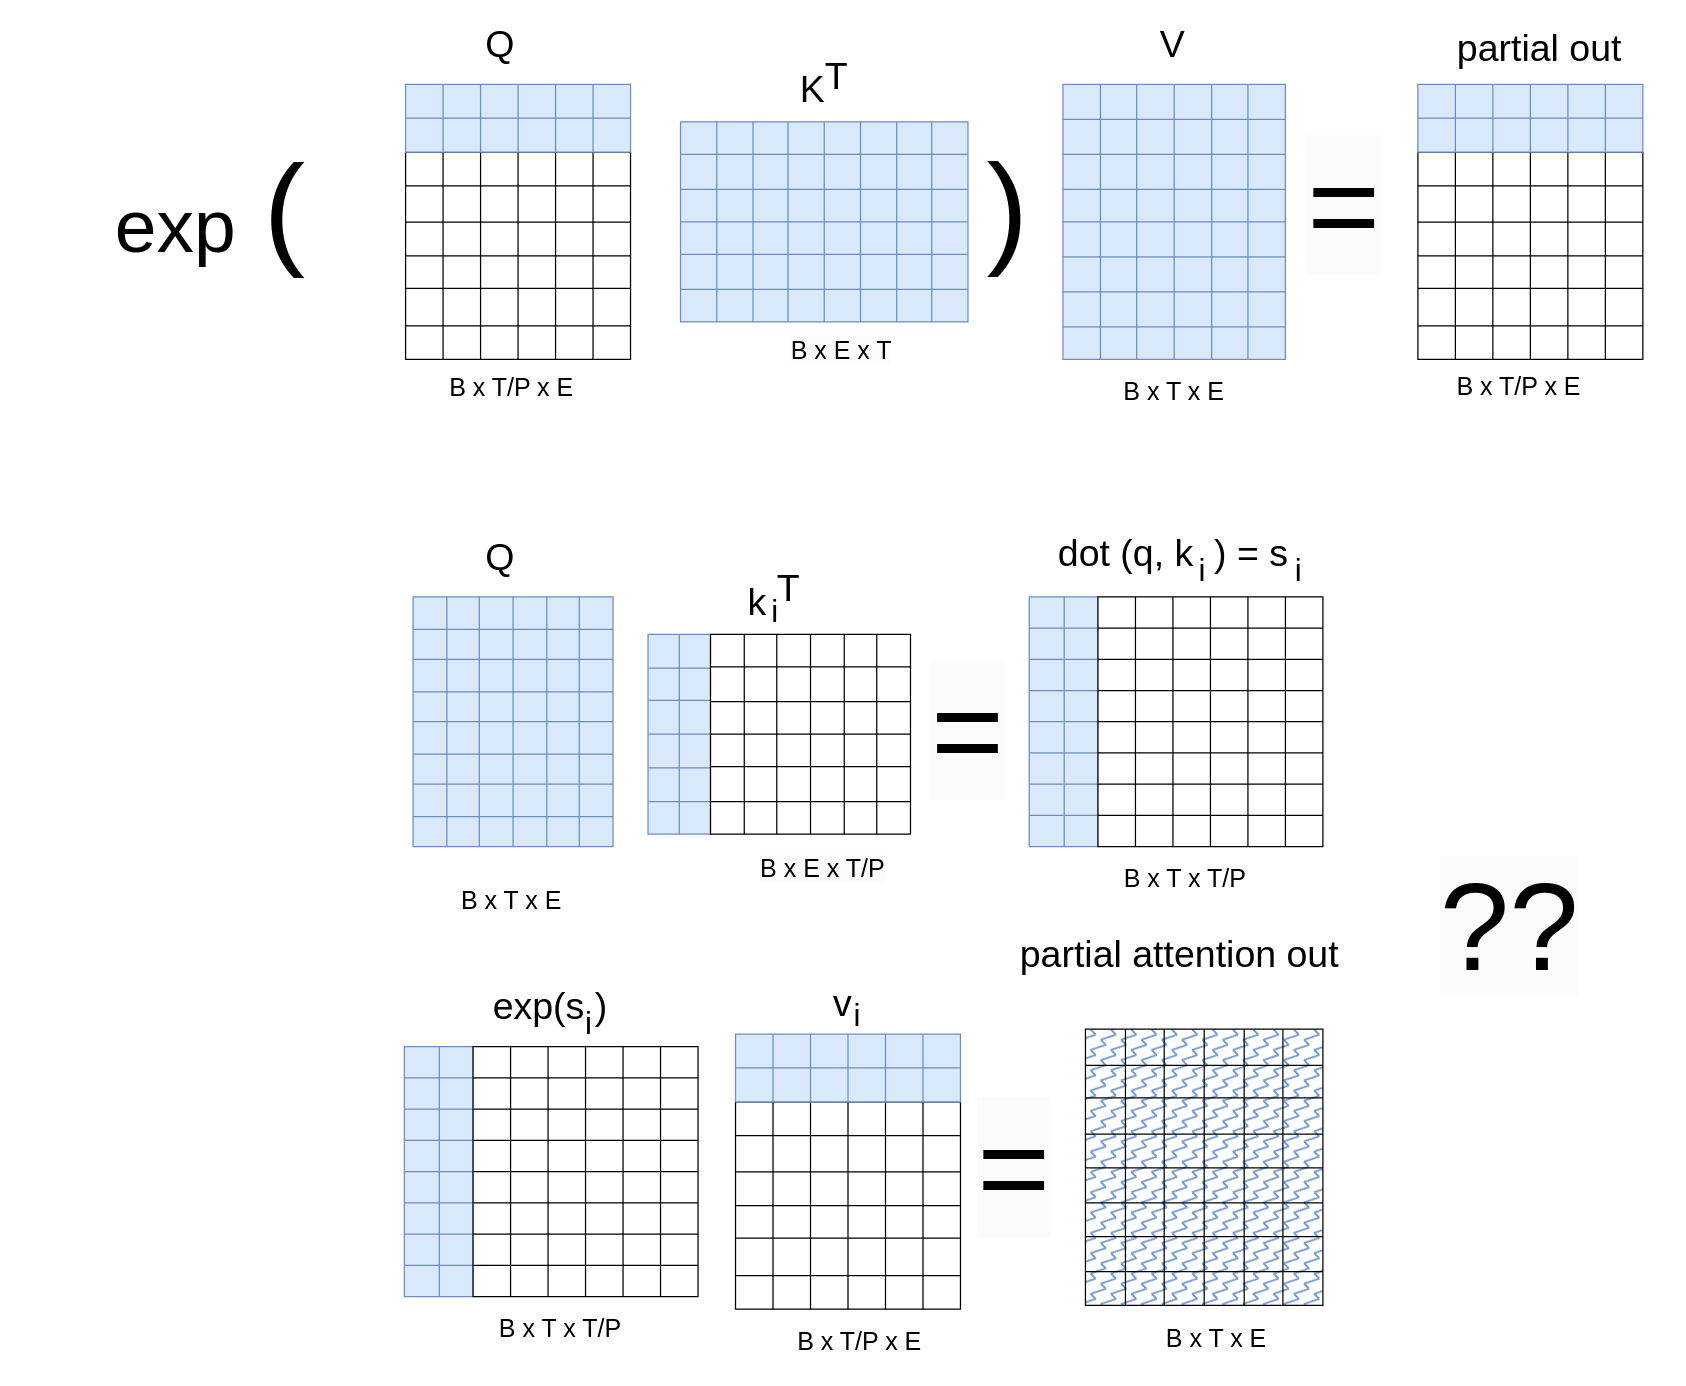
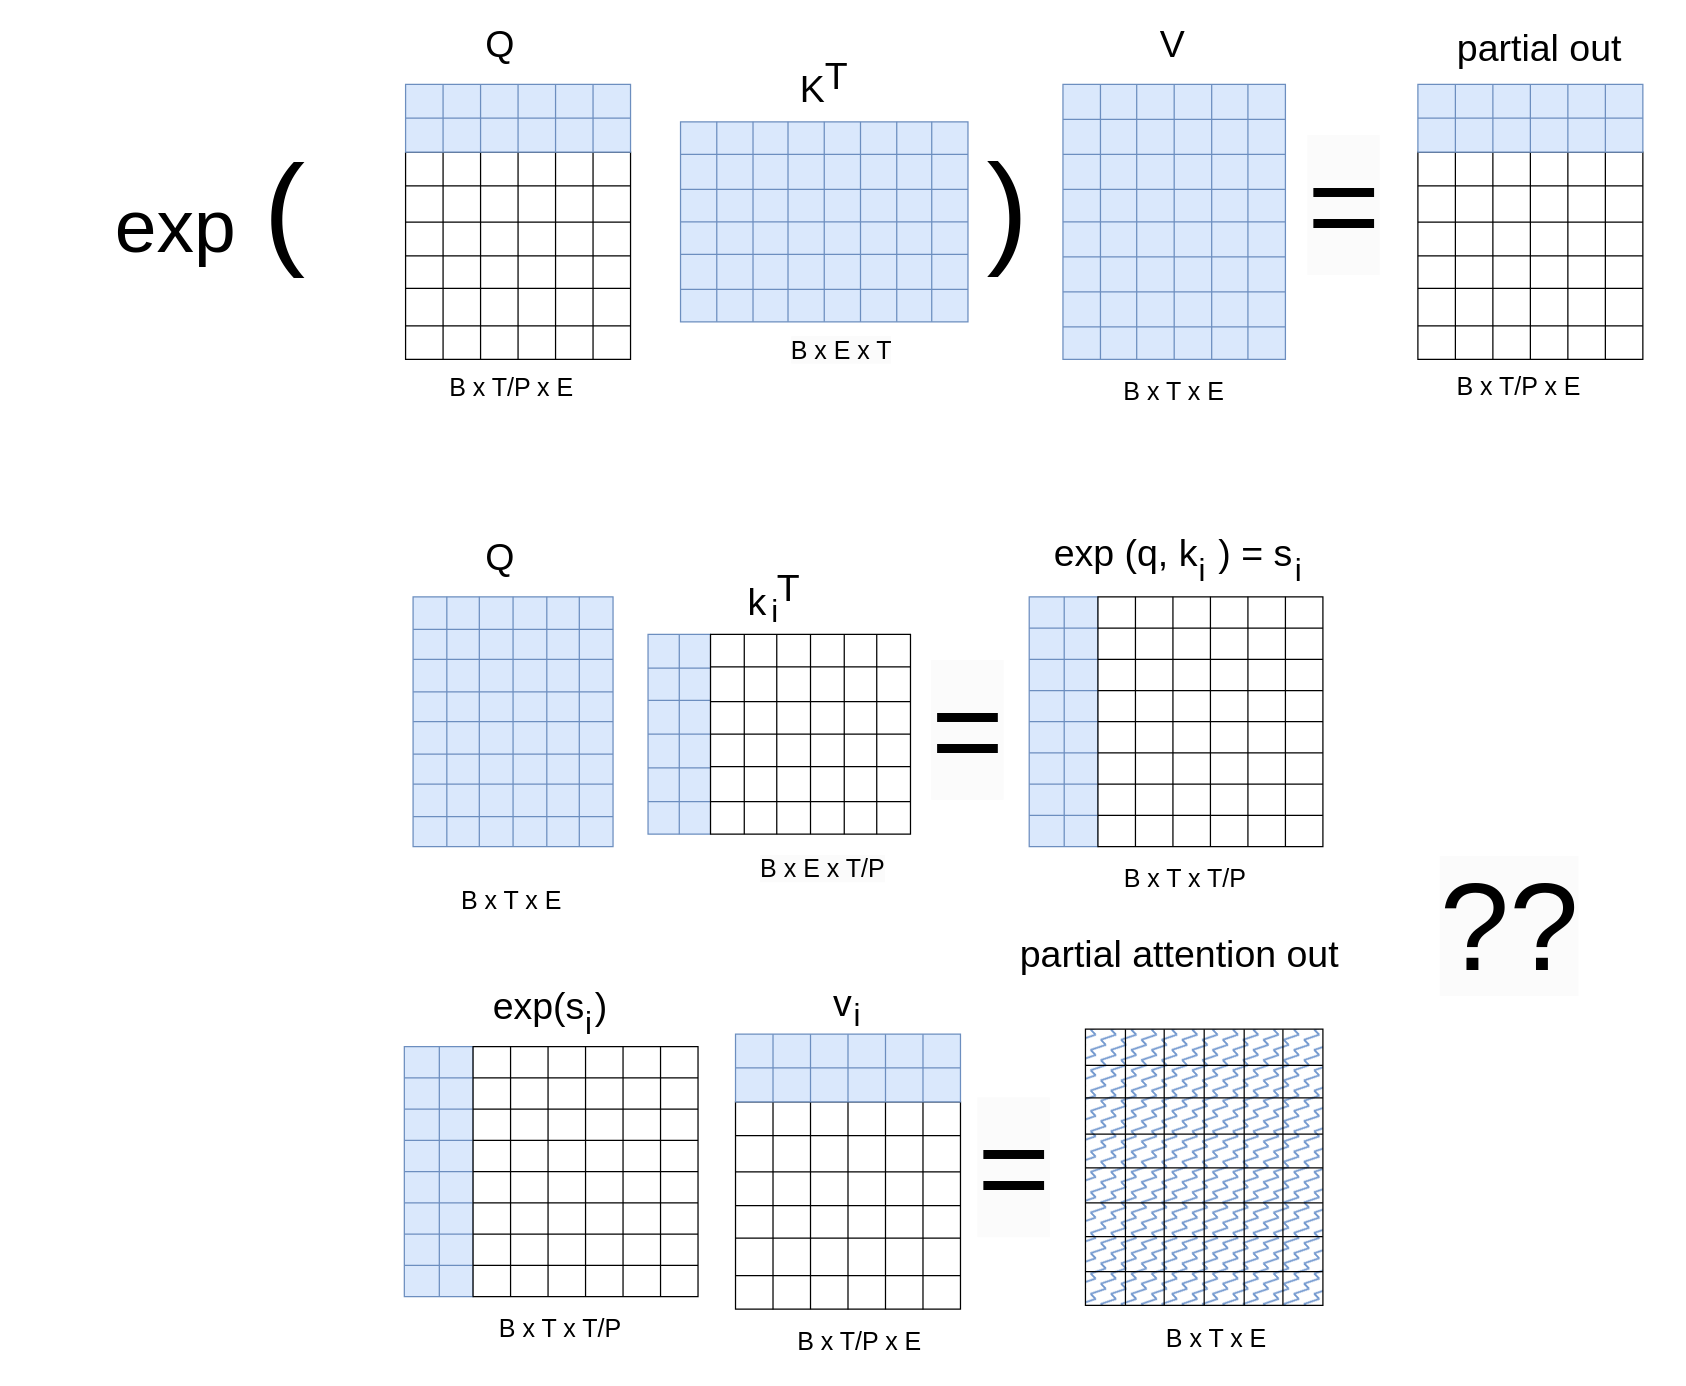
node "dot (q, k ) = s": label "dot (q, k ) = s" -> "exp (q, k ) = s"
